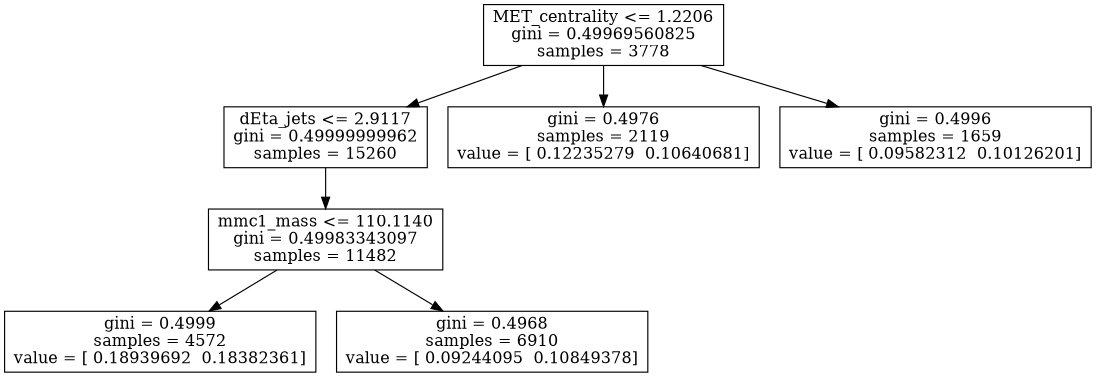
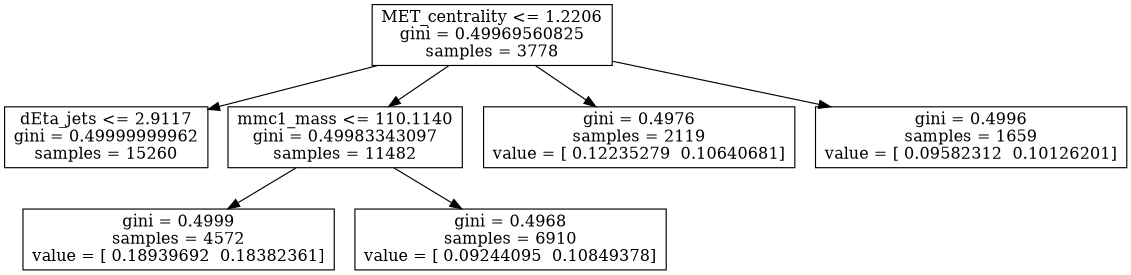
edge "dEta_jets <= 2.9117 gini = 0.49999999962 samples = 15260" -> "mmc1_mass <= 110.1140 gini = 0.49983343097 samples = 11482": now "MET_centrality <= 1.2206 gini = 0.49969560825 samples = 3778" -> "mmc1_mass <= 110.1140 gini = 0.49983343097 samples = 11482"
